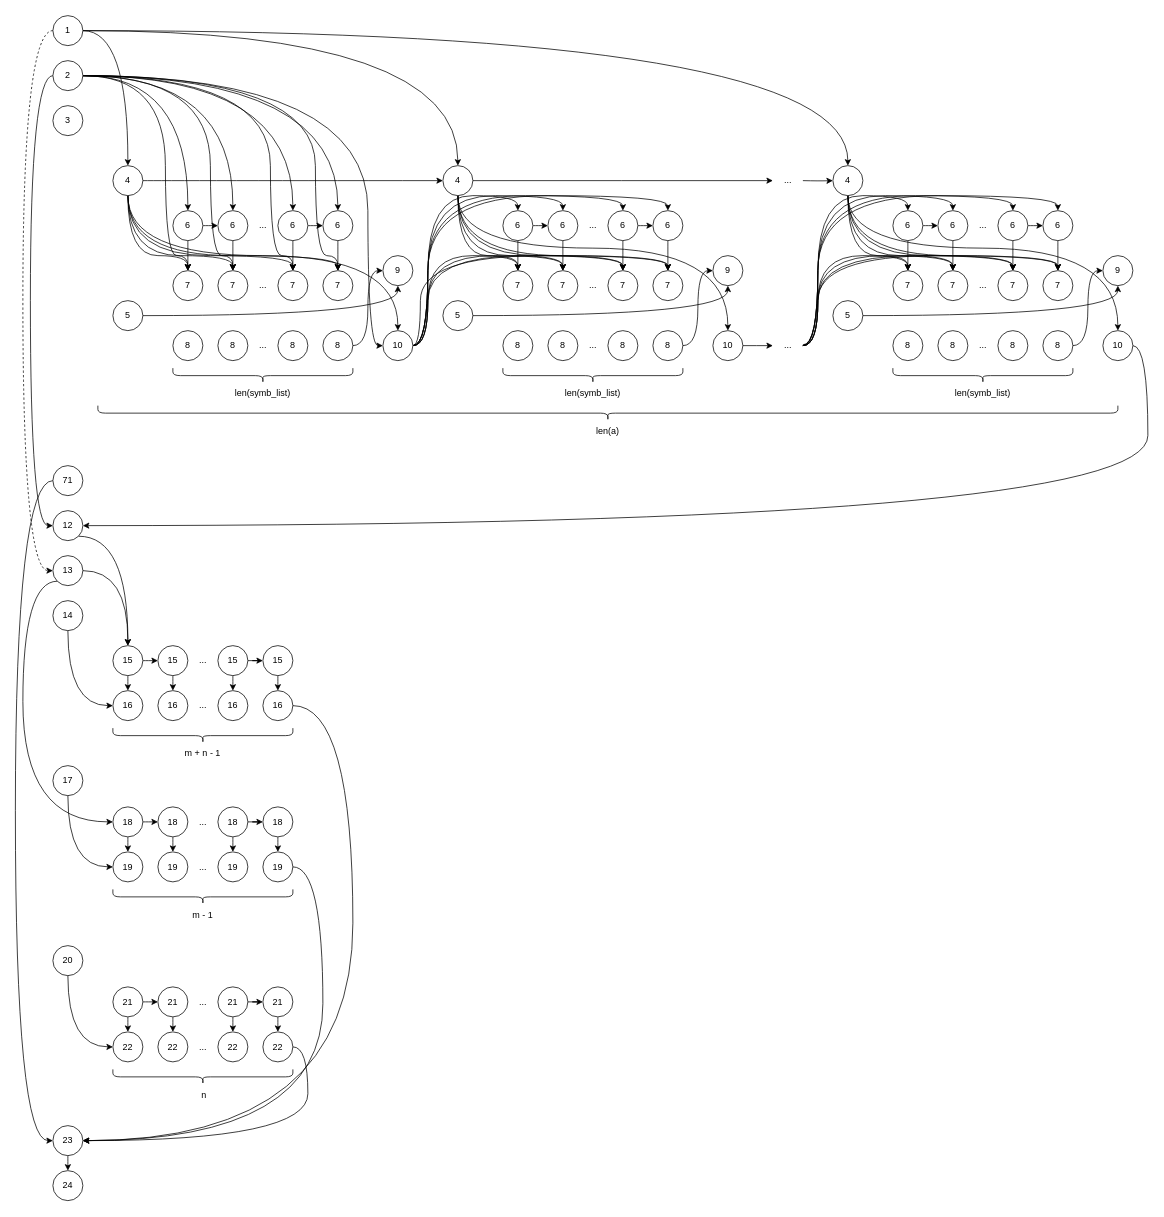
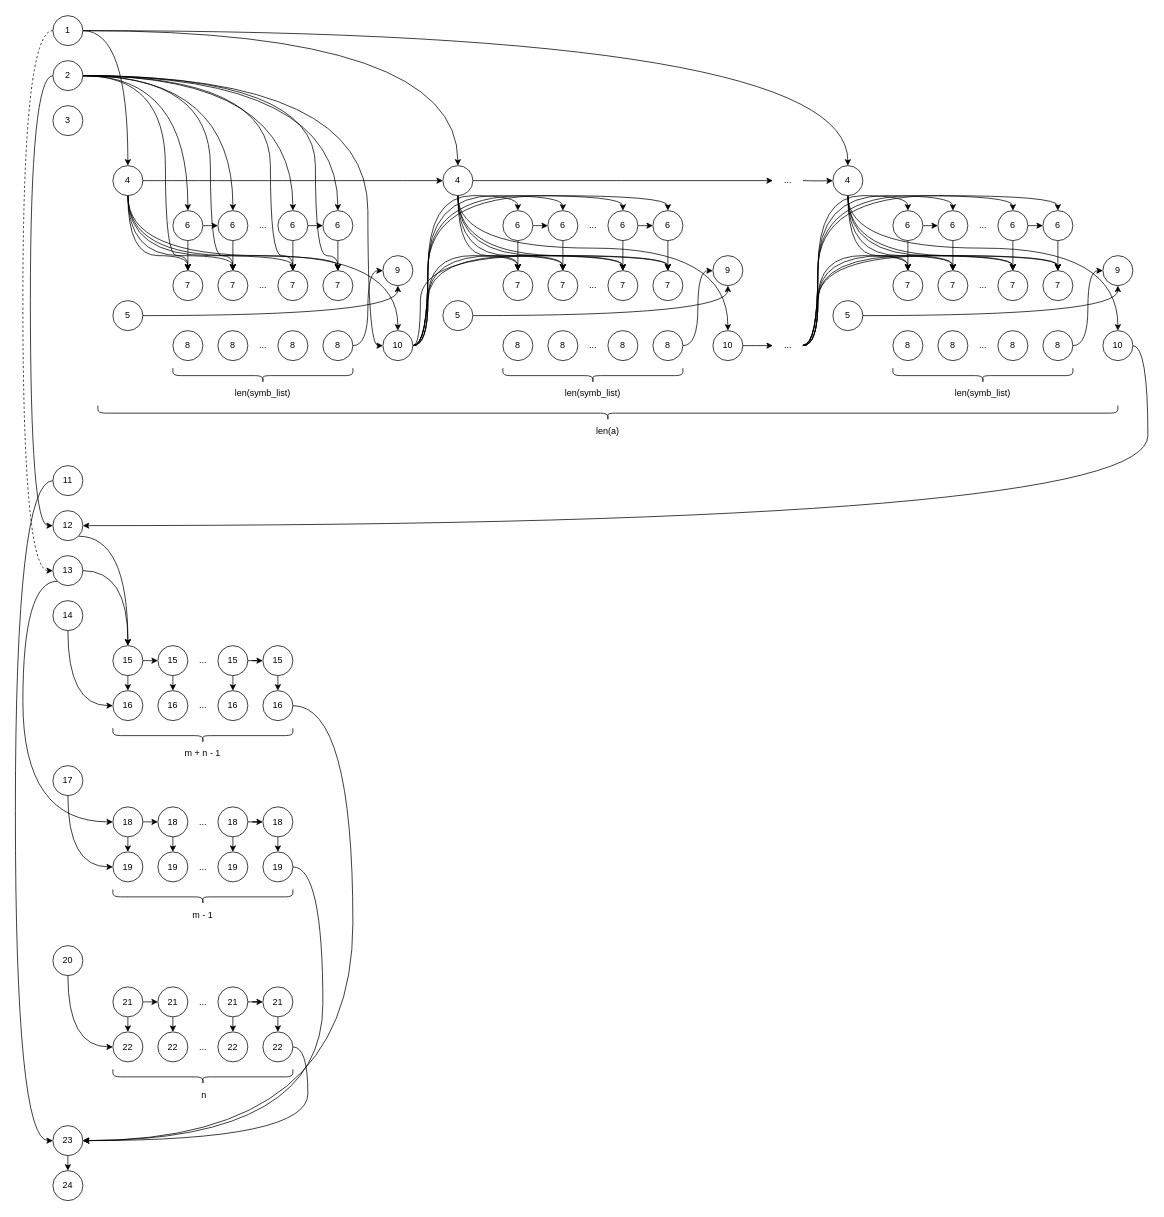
node "71": label "71" -> "11"
